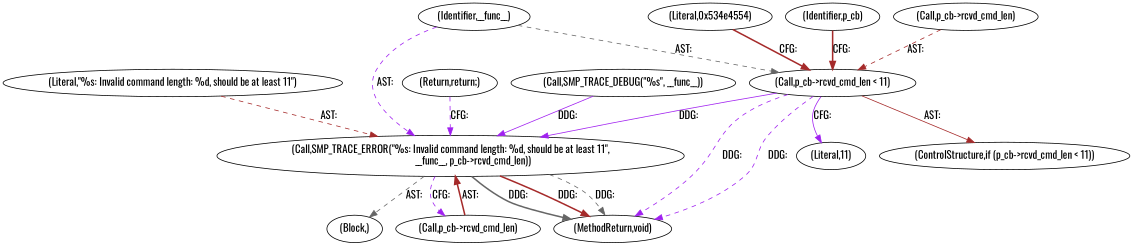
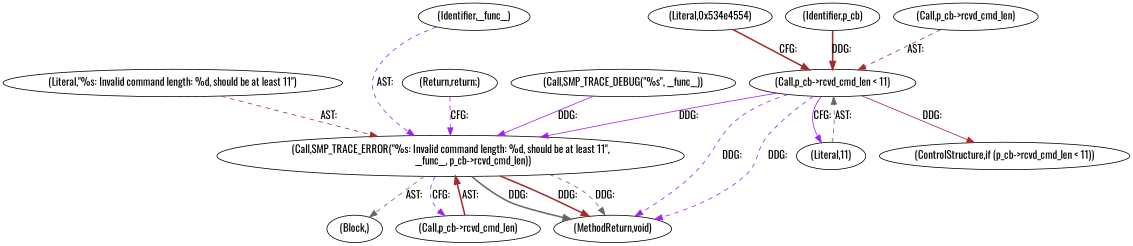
edge "(Identifier,__func__)" -> "(Call,p_cb->rcvd_cmd_len < 11)": now "(Literal,11)" -> "(Call,p_cb->rcvd_cmd_len < 11)"
edge "(Identifier,p_cb)" -> "(Call,p_cb->rcvd_cmd_len < 11)": label "CFG: " -> "DDG: "
edge "(Call,p_cb->rcvd_cmd_len < 11)" -> "(ControlStructure,if (p_cb->rcvd_cmd_len < 11))": label "AST: " -> "DDG: "
